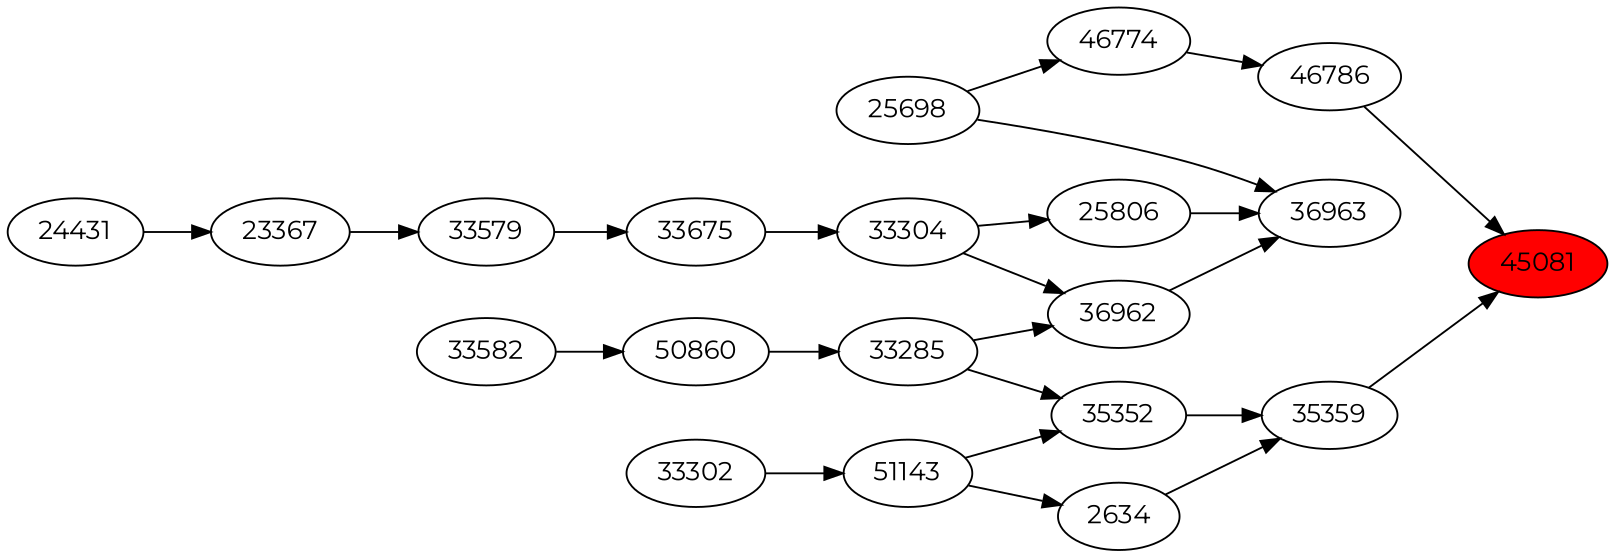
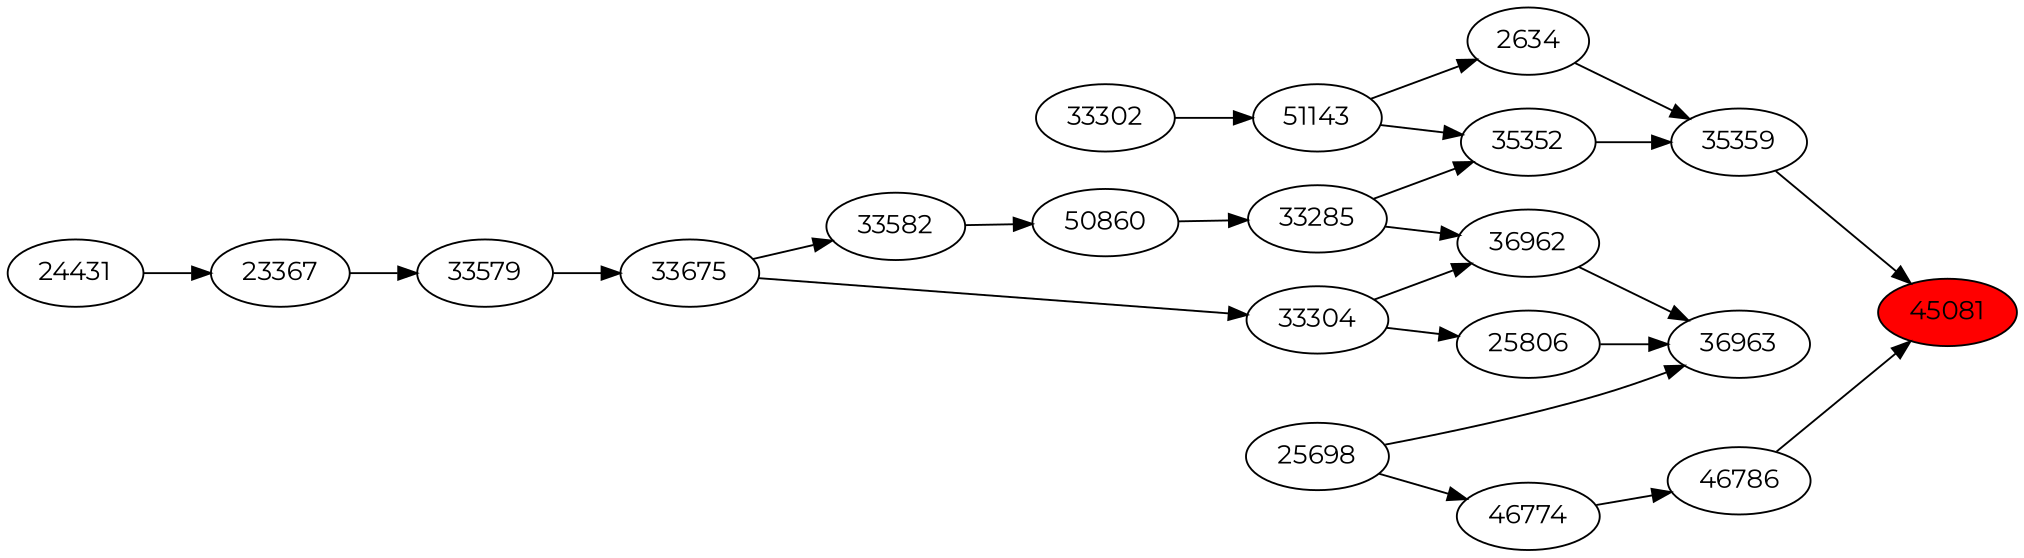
edge "33675" -> "33582": added
